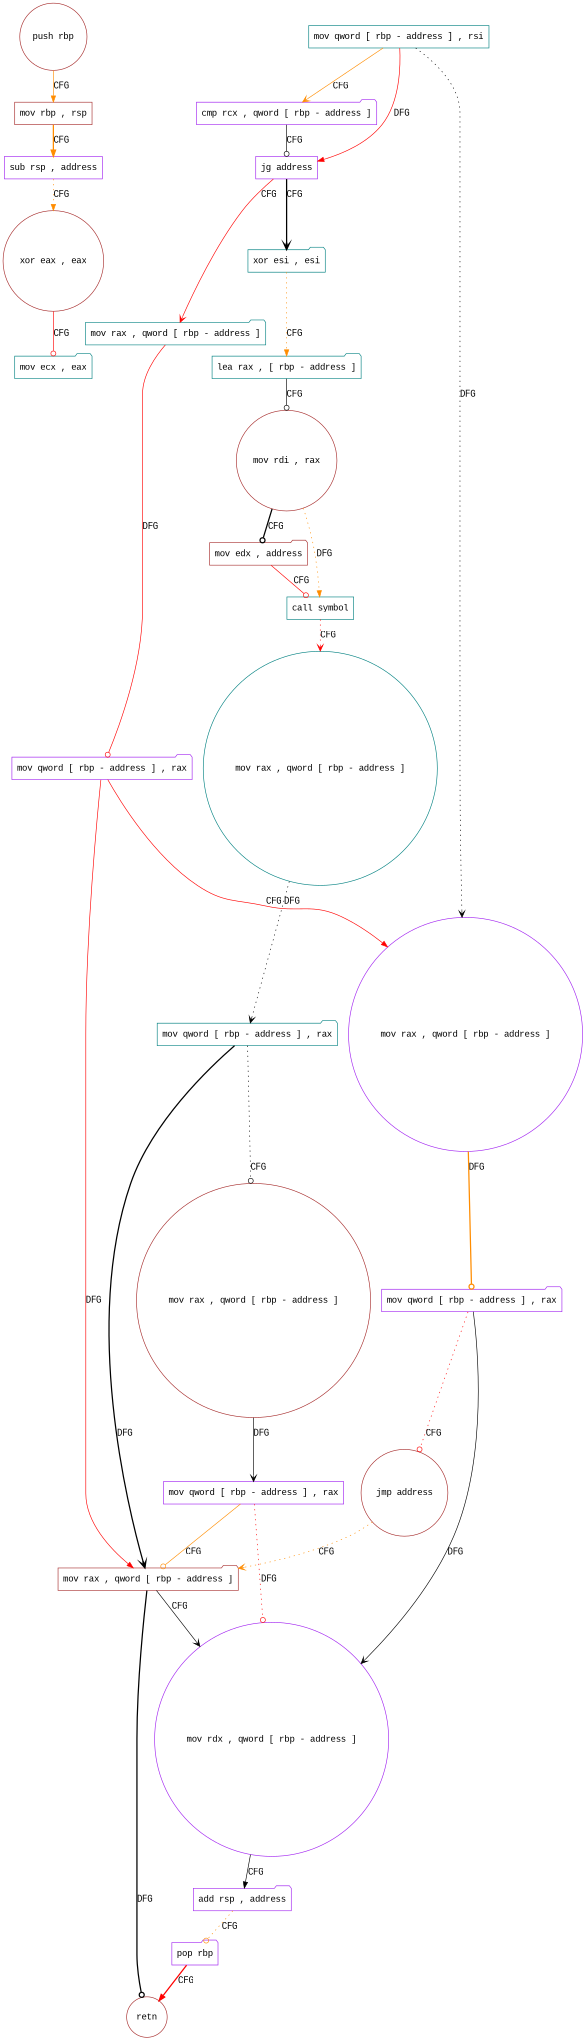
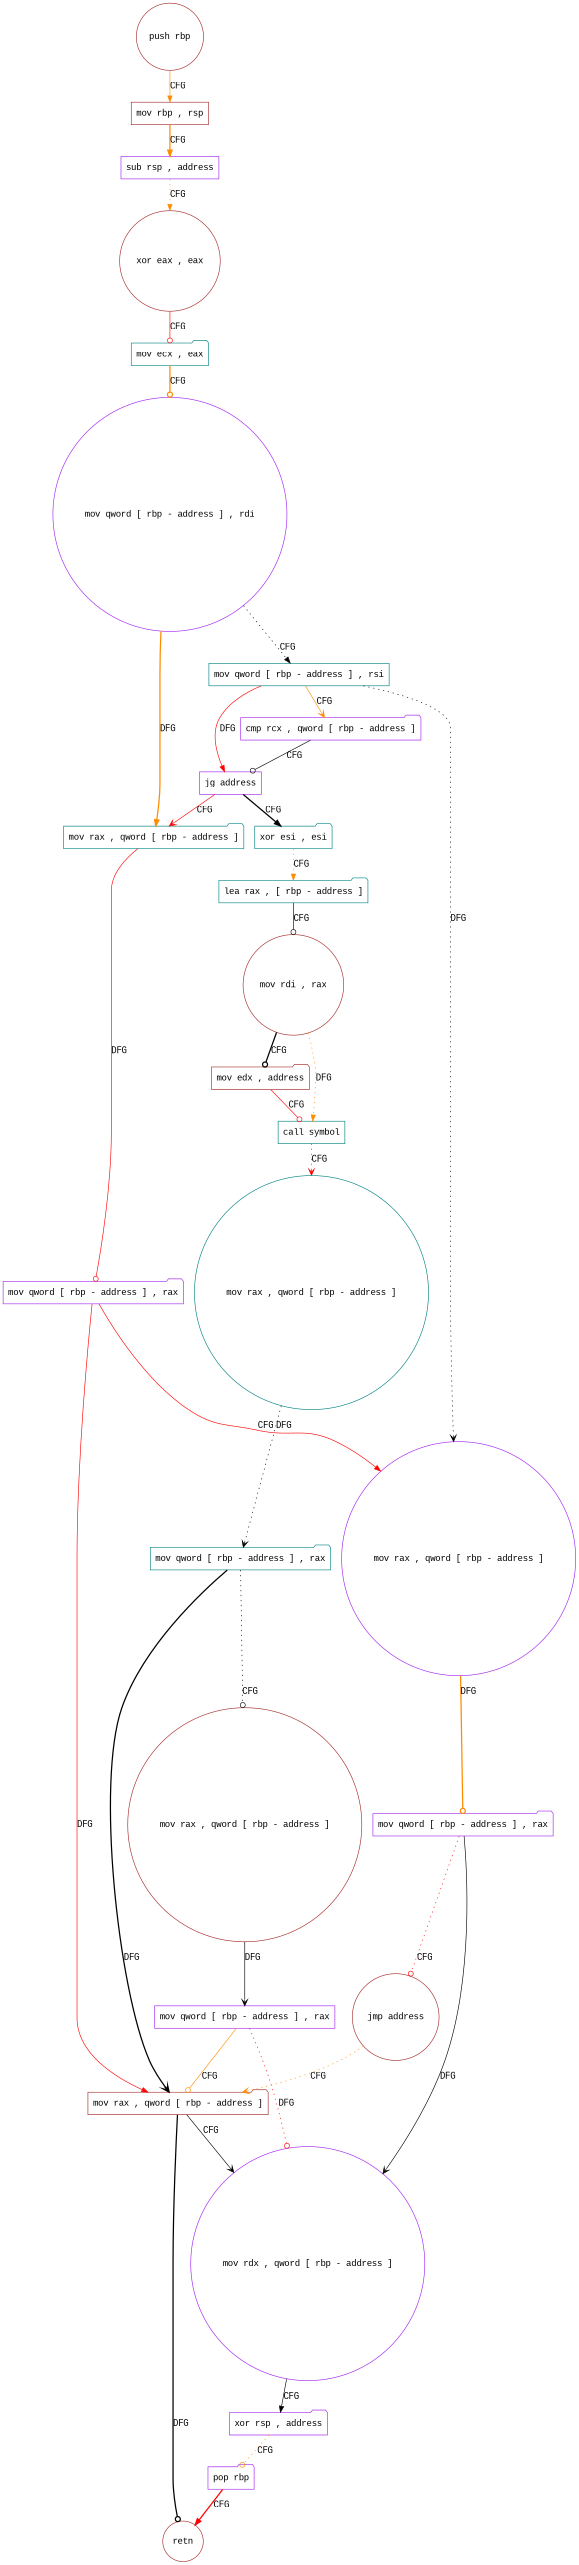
edge "jg address" -> "xor esi , esi": arrowhead vee -> normal
node "mov qword [ rbp - address ] , rdi": added
node "add rsp , address": label "add rsp , address" -> "xor rsp , address"
